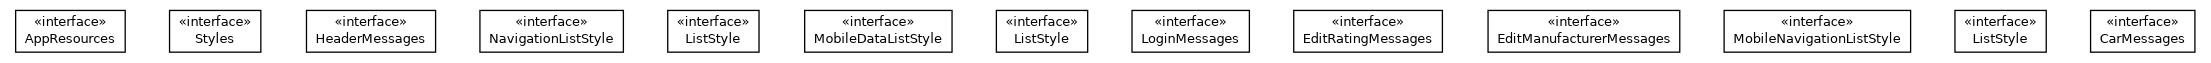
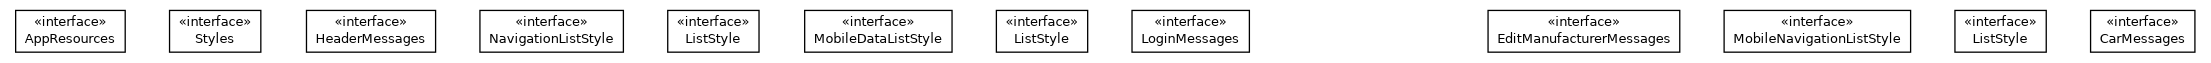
node "EditRatingMessages": removed
